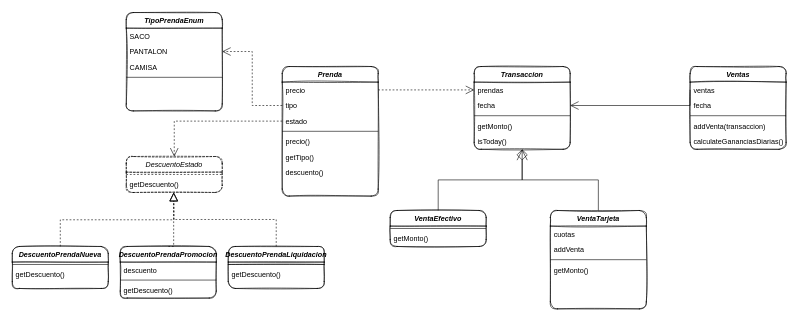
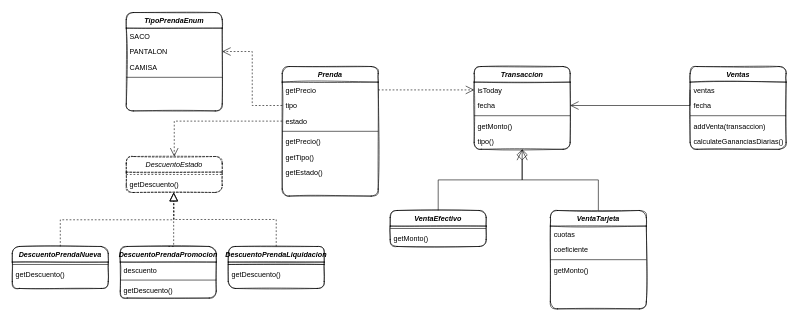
node "precio": label "precio" -> "getPrecio"
node "prendas": label "prendas" -> "isToday"
node "precio()": label "precio()" -> "getPrecio()"
node "isToday()": label "isToday()" -> "tipo()"
node "descuento()": label "descuento()" -> "getEstado()"
node "addVenta": label "addVenta" -> "coeficiente"
